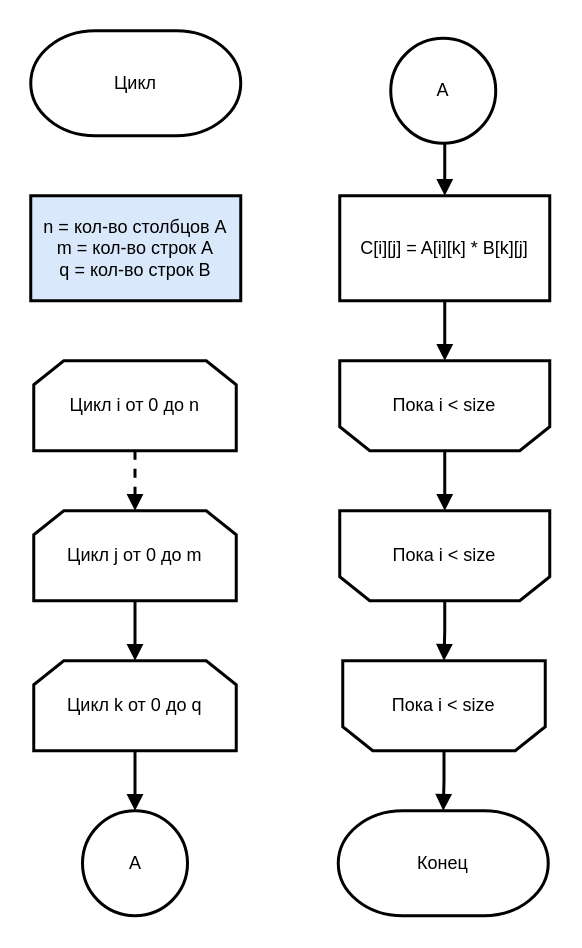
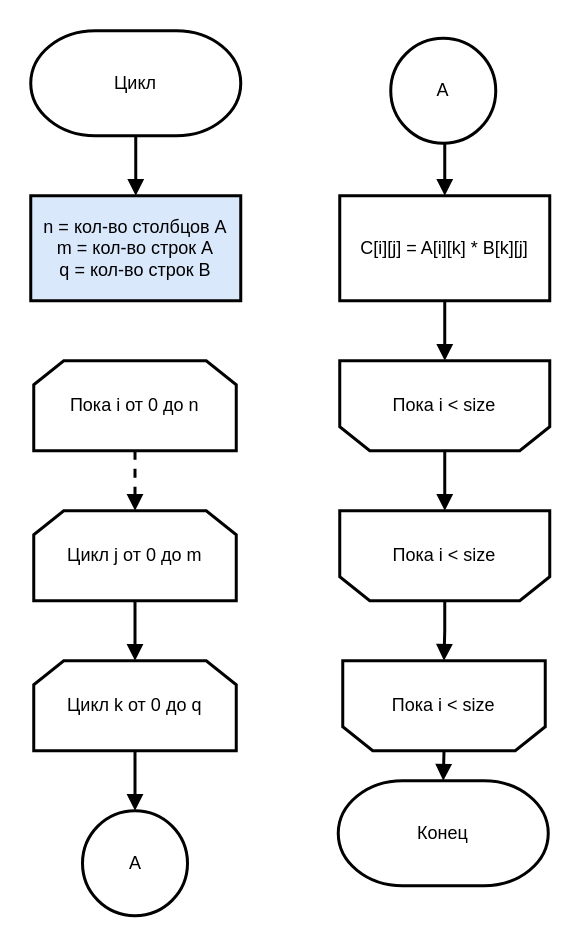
edge "Цикл" -> "n = кол-во столбцов A m = кол-во строк A q = кол-во строк B": added
node "Цикл i от 0 до n": label "Цикл i от 0 до n" -> "Пока i от 0 до n"
node "Конец": moved (443, 863) -> (443, 833)
